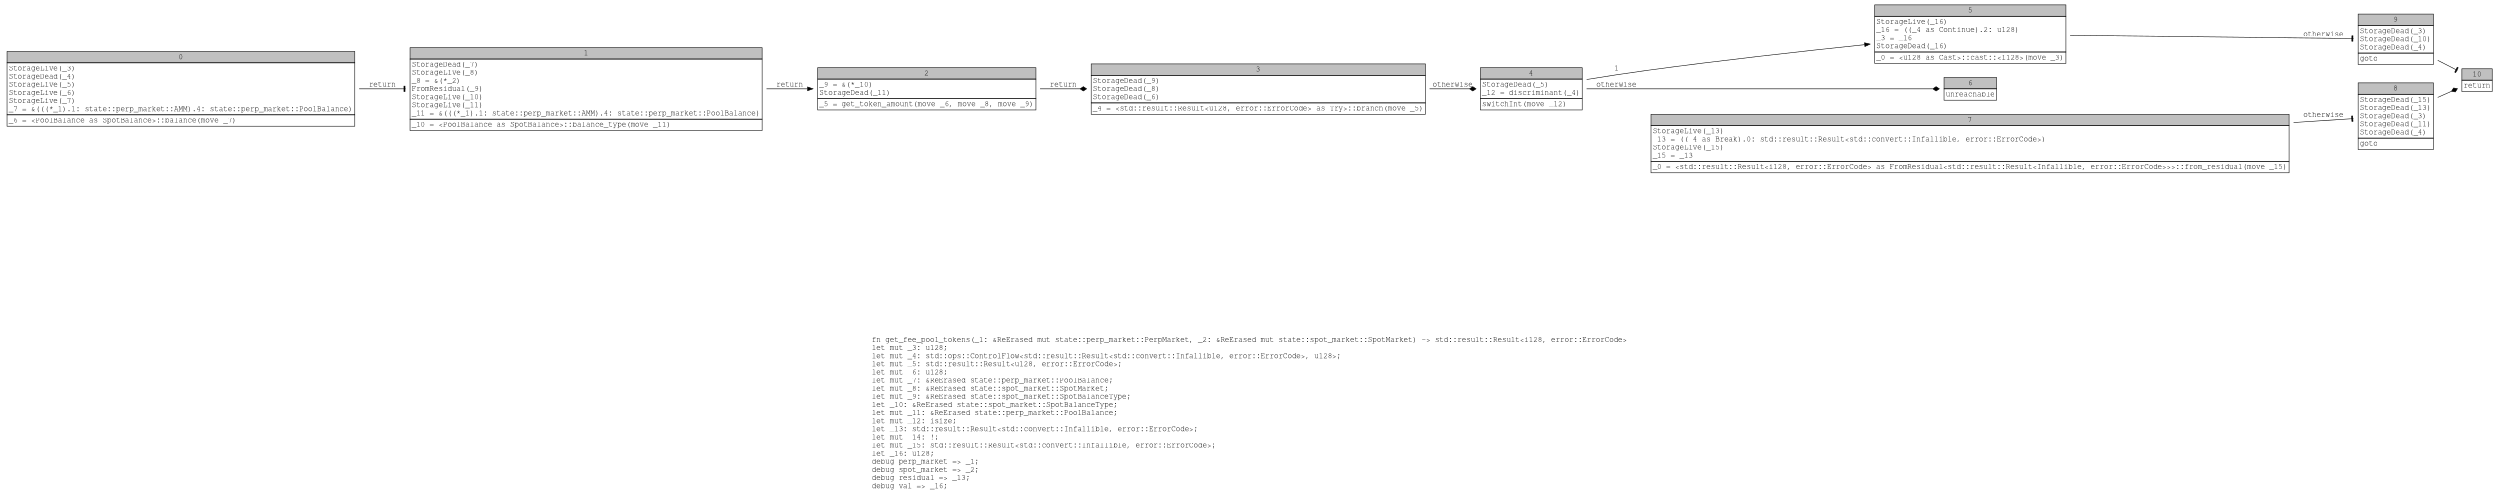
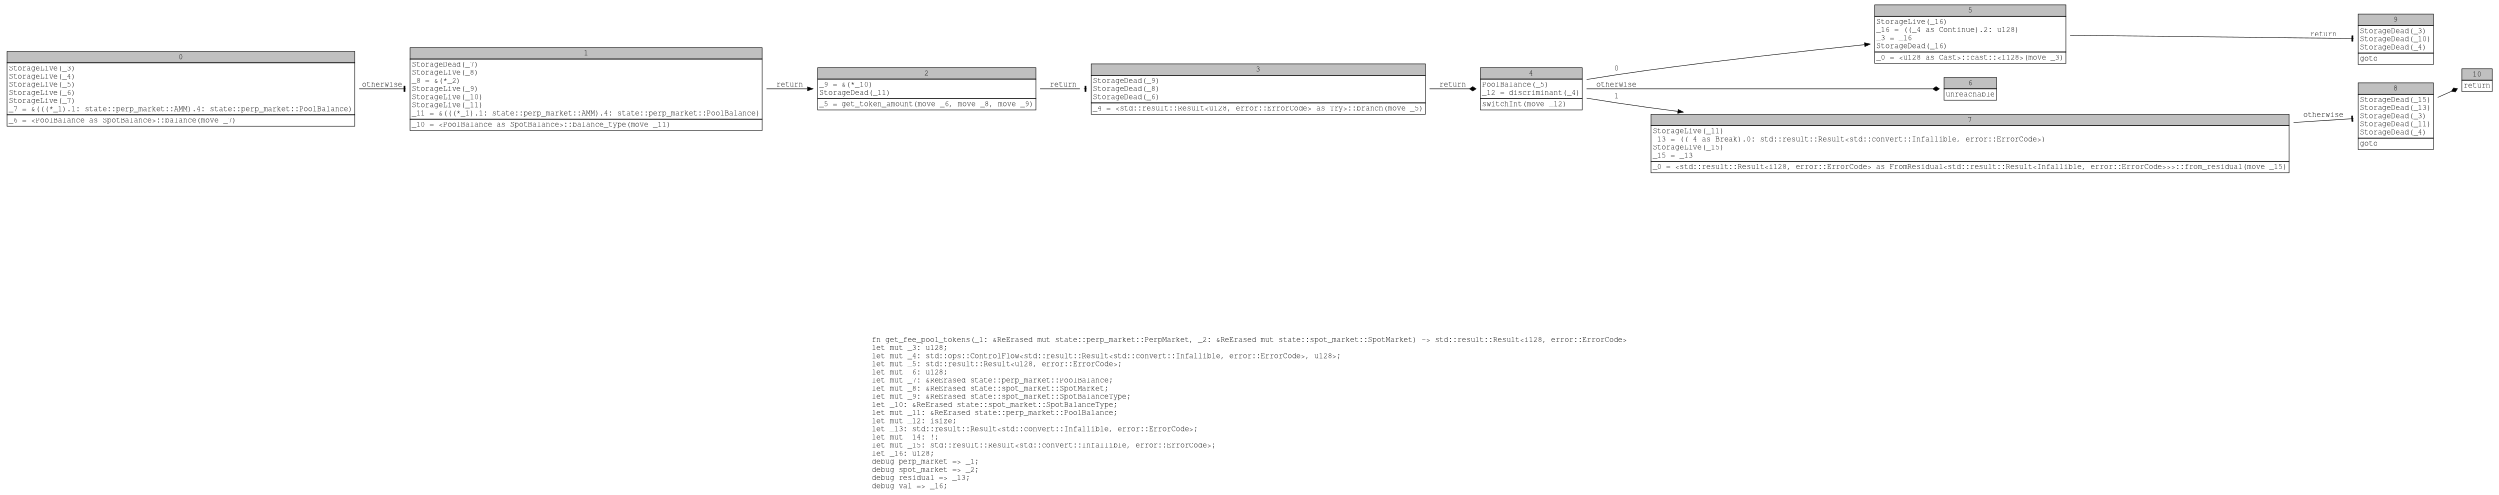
edge "5" -> "9": label "otherwise" -> "return"
edge "9" -> "10": removed
edge "4" -> "5": label "1" -> "0"
node "0": text "StorageDead(_4)" -> "StorageLive(_4)"
node "4": text "StorageDead(_5)" -> "PoolBalance(_5)"
edge "0" -> "1": label "return" -> "otherwise"
edge "3" -> "4": label "otherwise" -> "return"
node "1": text "FromResidual(_9)" -> "StorageLive(_9)"
edge "2" -> "3": arrowhead diamond -> tee
edge "4" -> "7": added, label "1"
node "7": text "StorageLive(_13)" -> "StorageLive(_11)"
